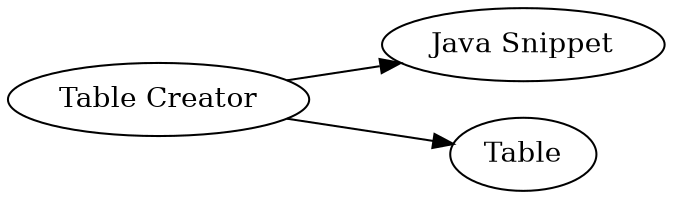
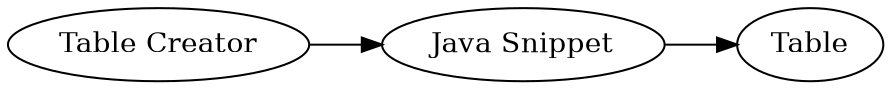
edge "Table Creator" -> "Table": now "Java Snippet" -> "Table"
